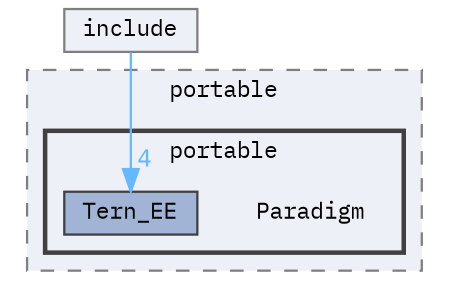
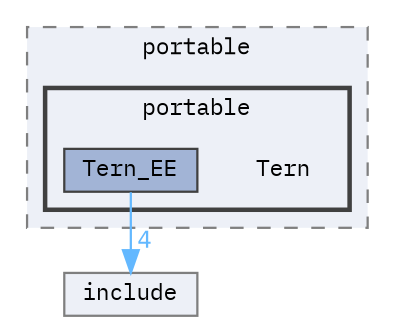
edge "include" -> "Tern_EE": reversed
node "Paradigm": label "Paradigm" -> "Tern"
